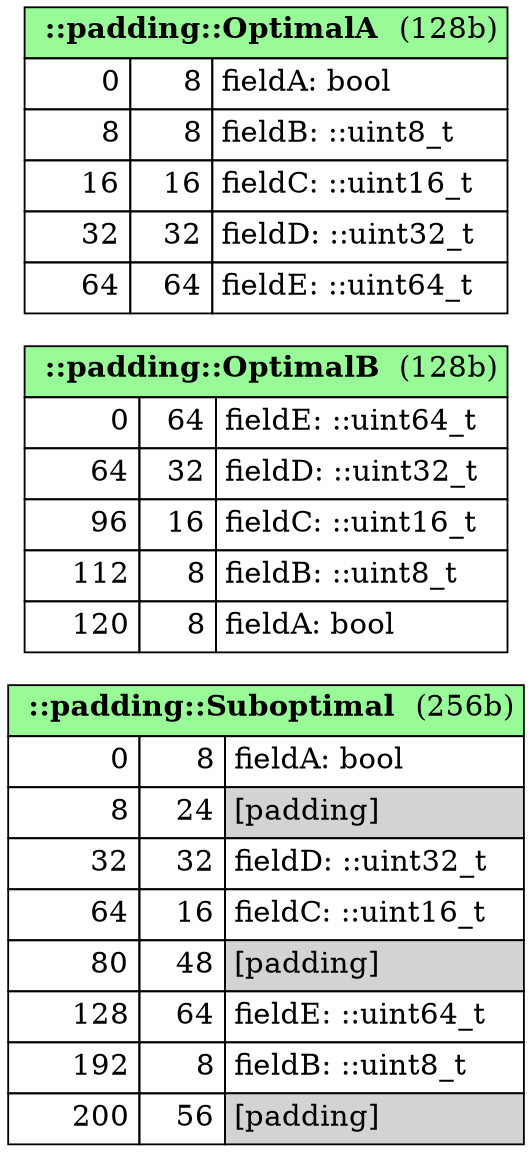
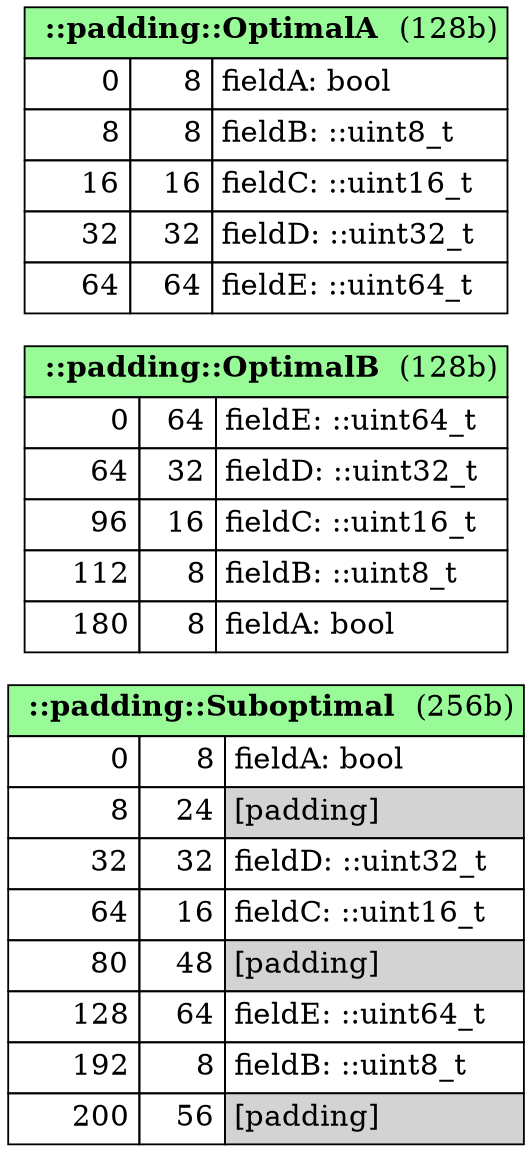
node "::padding::OptimalB": text "120" -> "180"
